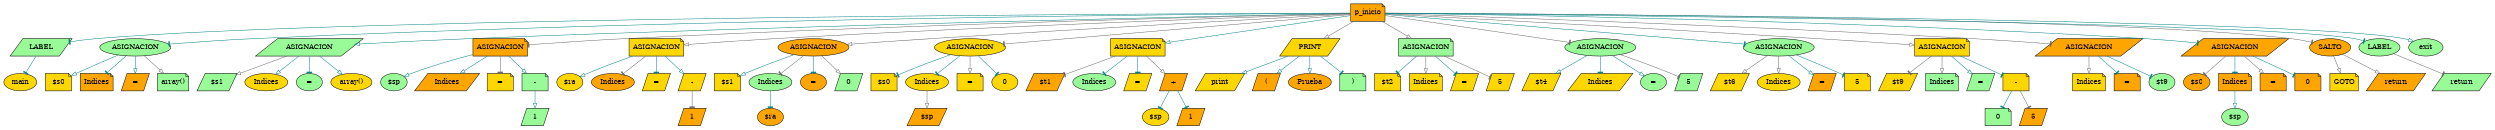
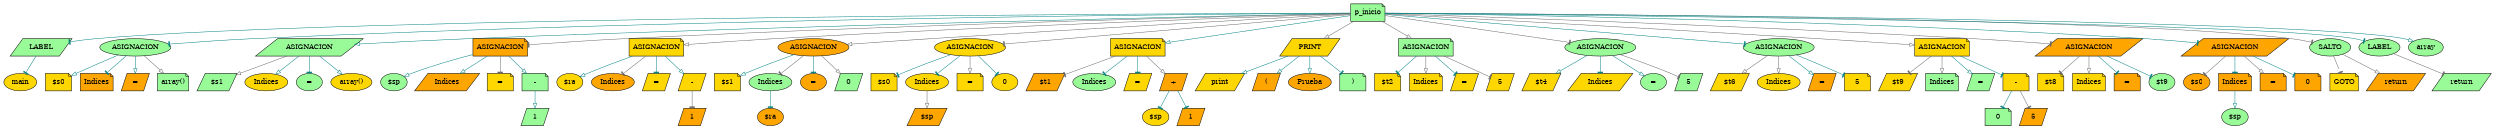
node "p_inicio": fillcolor orange -> palegreen
node "SALTO": fillcolor orange -> palegreen
node "exit": label "exit" -> "array"
edge "SALTO" -> "GOTO": arrowhead onormal -> tee
node "$t8": added
